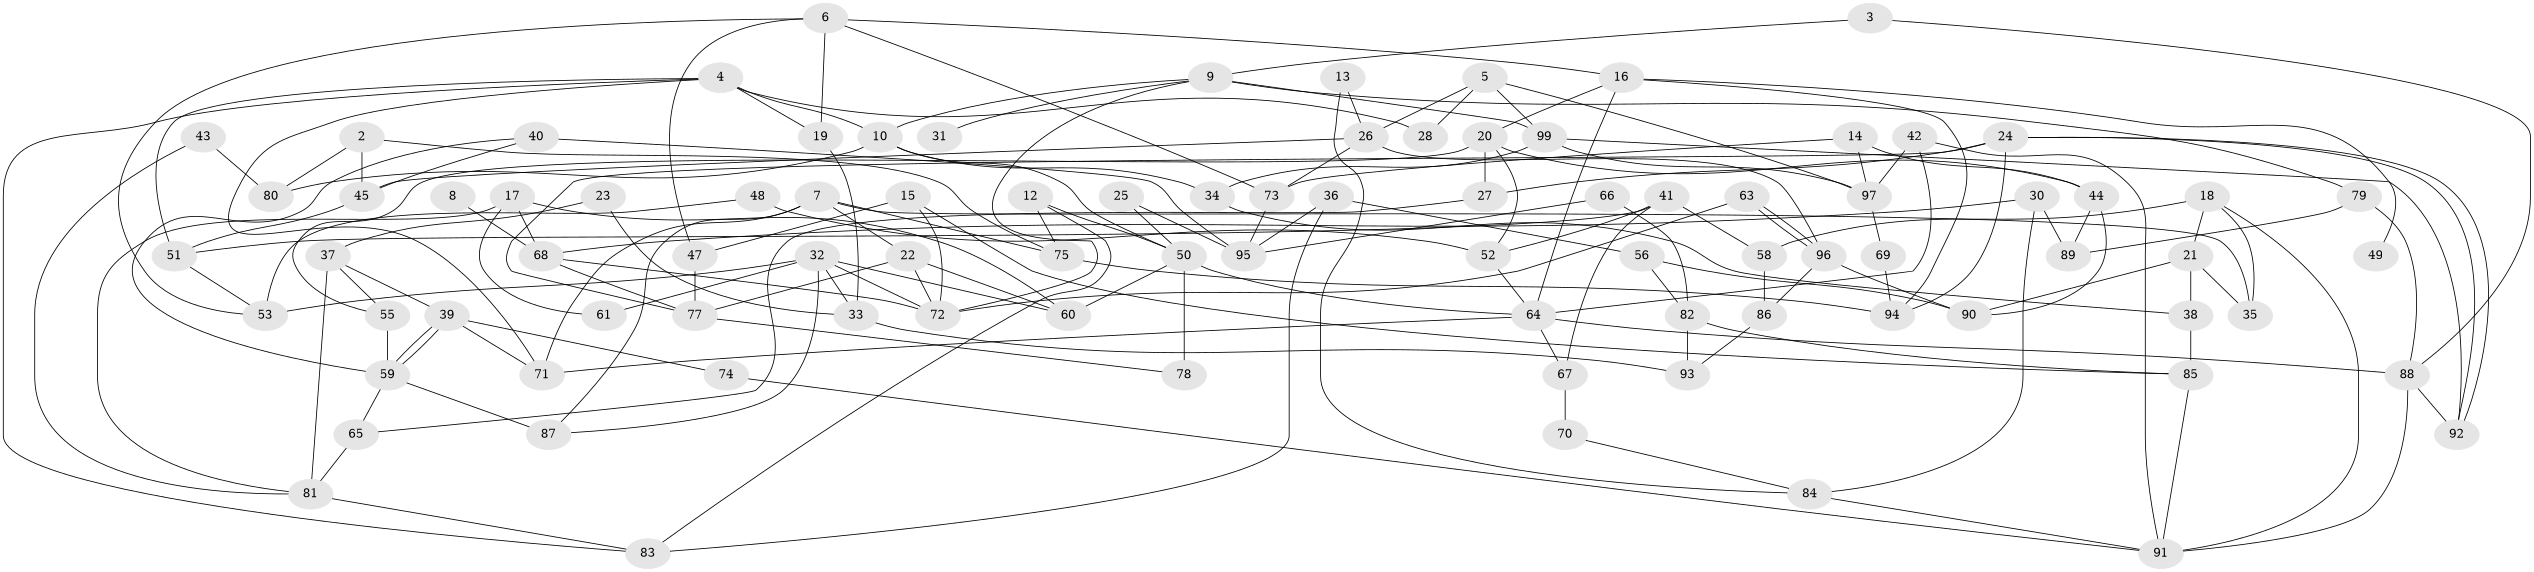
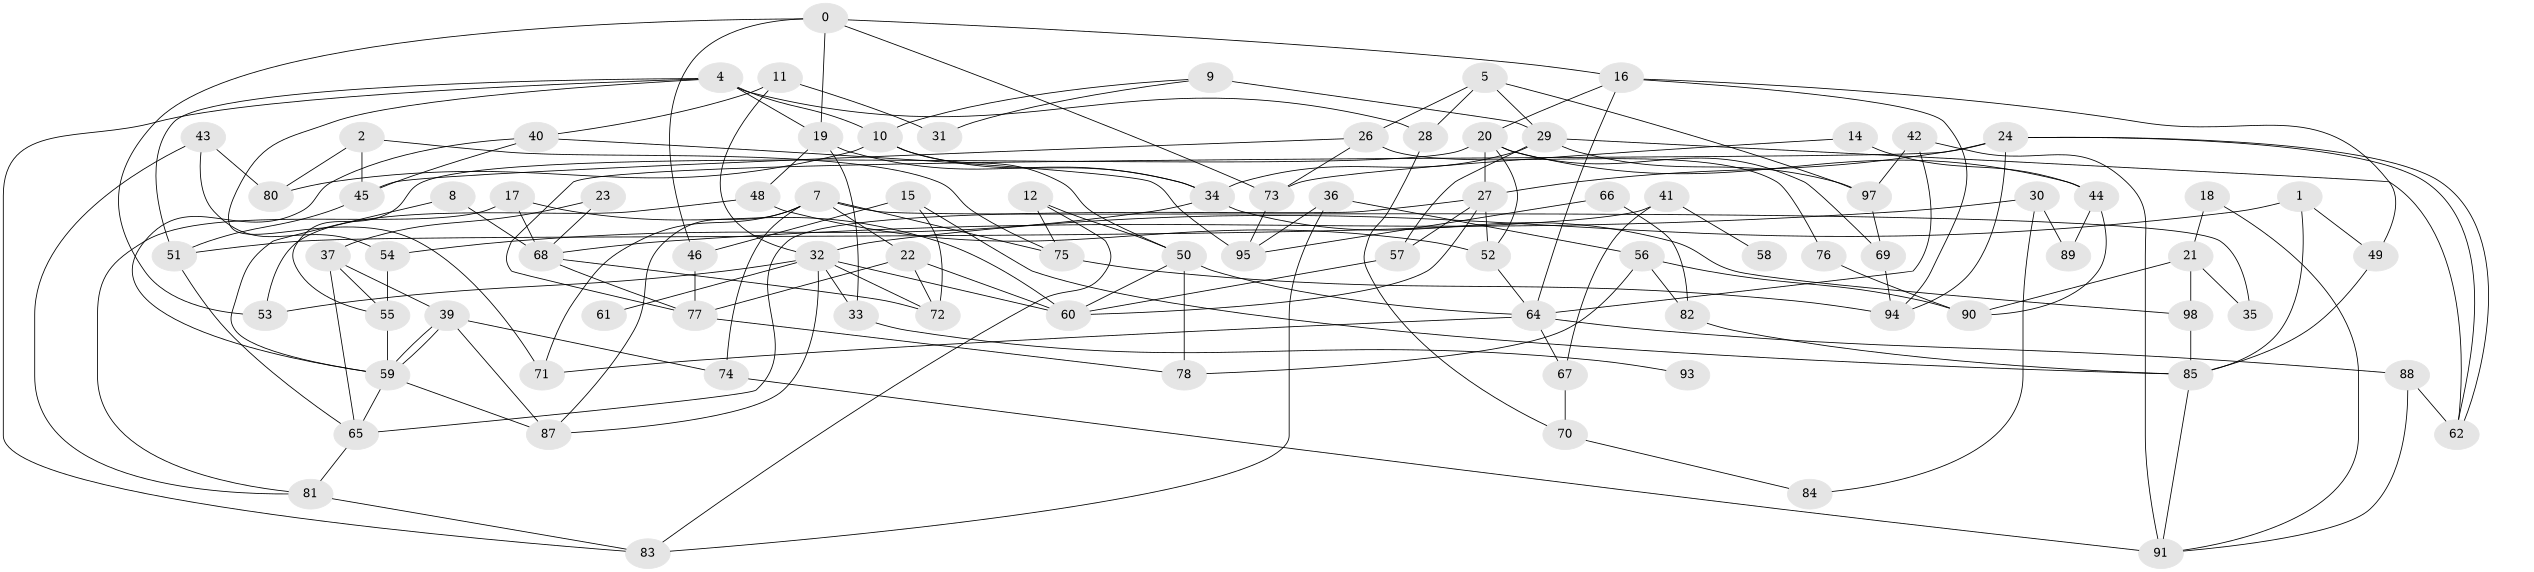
node "6": label "6" -> "0"
node "3": removed
node "11": added
node "13": removed
node "99": label "99" -> "29"
edge "20" -- "69": added
edge "14" -- "97": removed
edge "19" -- "34": added
edge "19" -- "48": added
node "25": removed
node "63": removed
node "1": added
node "79": removed
edge "9" -- "72": removed
edge "18" -- "58": removed
edge "41" -- "52": now "27" -- "52"
edge "18" -- "35": removed
node "54": added
node "47": label "47" -> "46"
node "57": added
node "96": label "96" -> "76"
edge "7" -- "74": added
edge "8" -- "59": added
edge "17" -- "61": removed
edge "51" -- "53": now "51" -- "65"
edge "23" -- "33": now "23" -- "68"
edge "27" -- "60": added
edge "28" -- "70": added
node "86": removed
node "38": label "38" -> "98"
edge "49" -- "85": added
edge "39" -- "71": now "39" -- "87"
edge "82" -- "93": removed
edge "56" -- "78": added
edge "37" -- "81": now "37" -- "65"
node "92": label "92" -> "62"
edge "84" -- "91": removed
